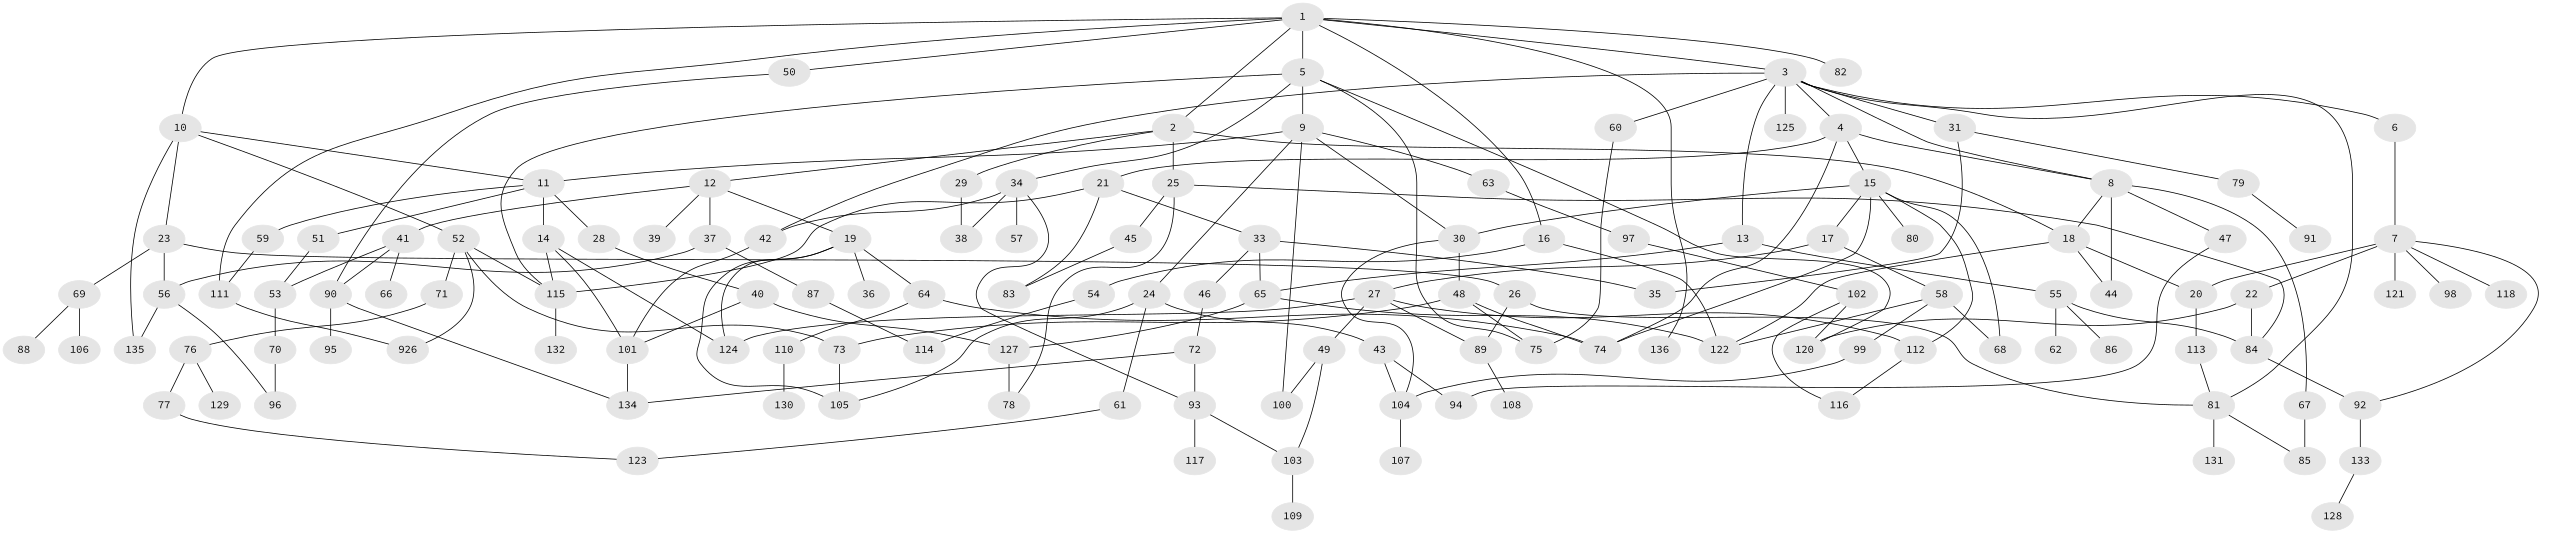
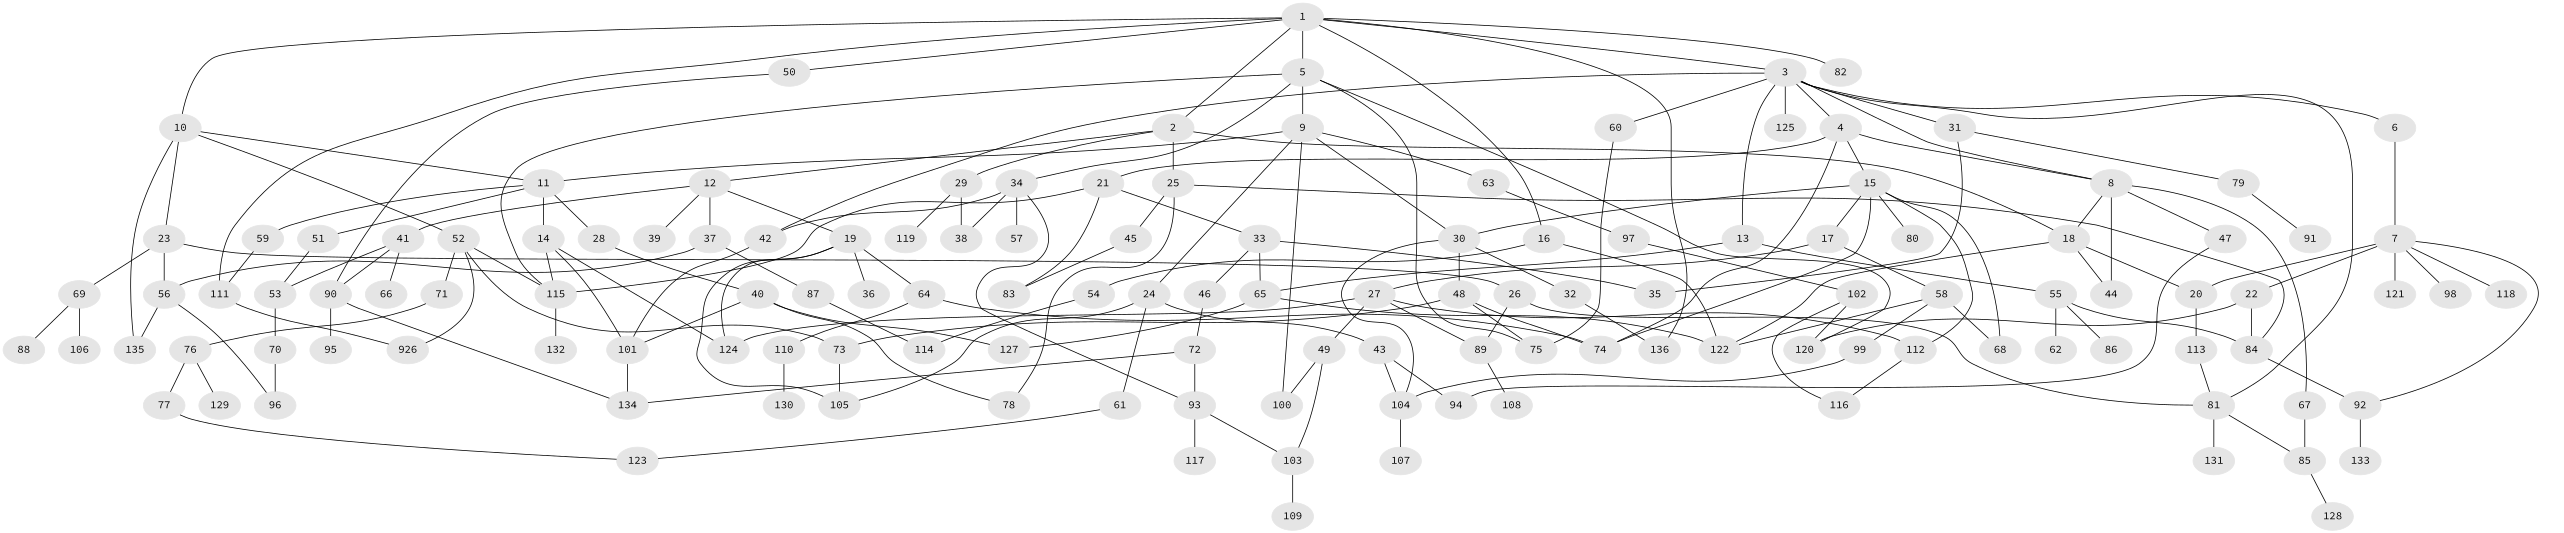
node "119": added
node "32": added
edge "127" -- "78": now "40" -- "78"
edge "133" -- "128": now "85" -- "128"
